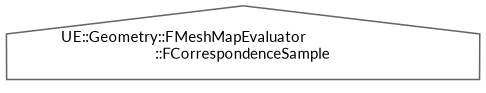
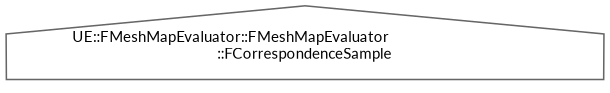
node "UE::Geometry::FMeshMapEvaluator ::FCorrespondenceSample": label "UE::Geometry::FMeshMapEvaluator ::FCorrespondenceSample" -> "UE::FMeshMapEvaluator::FMeshMapEvaluator ::FCorrespondenceSample"
